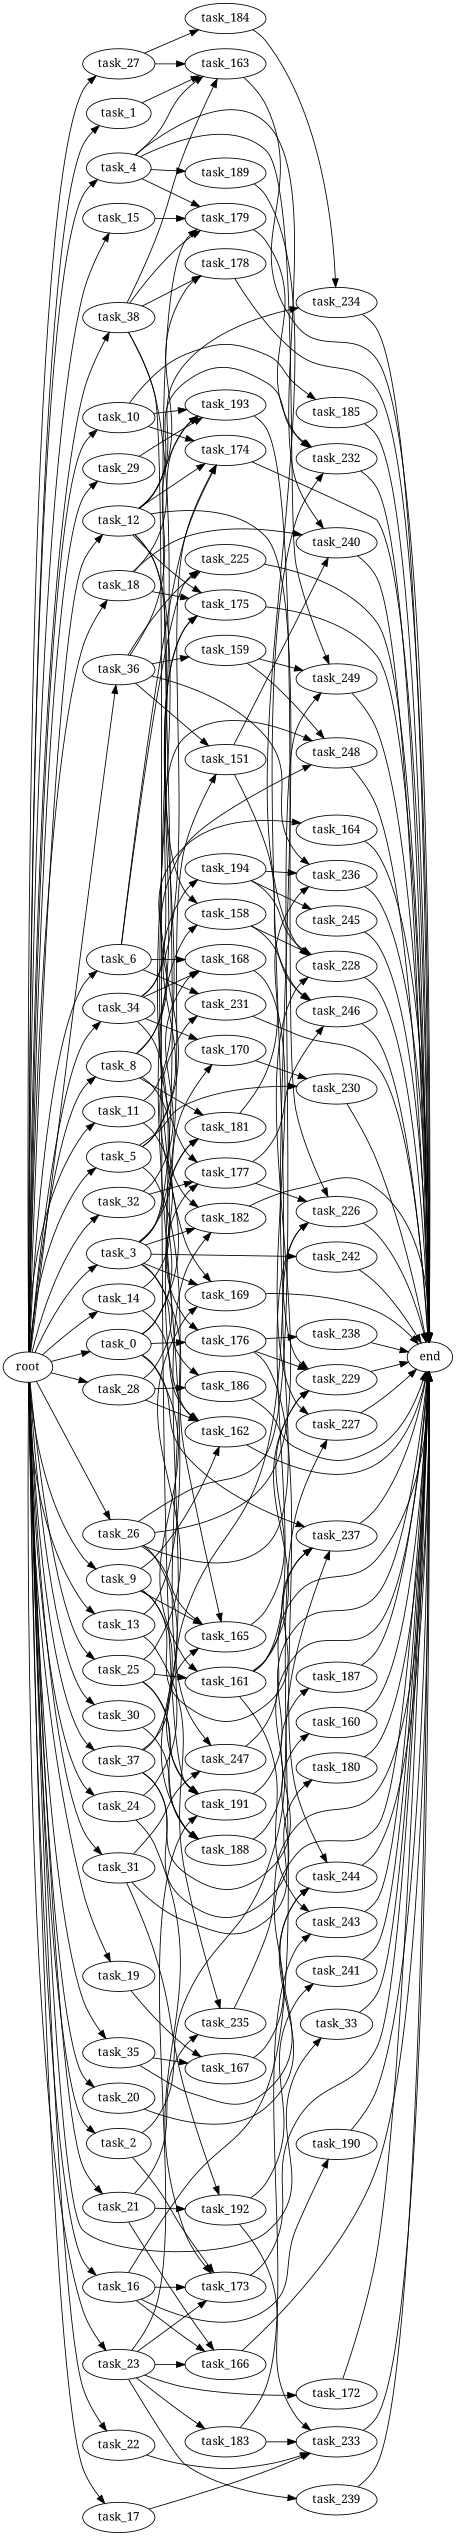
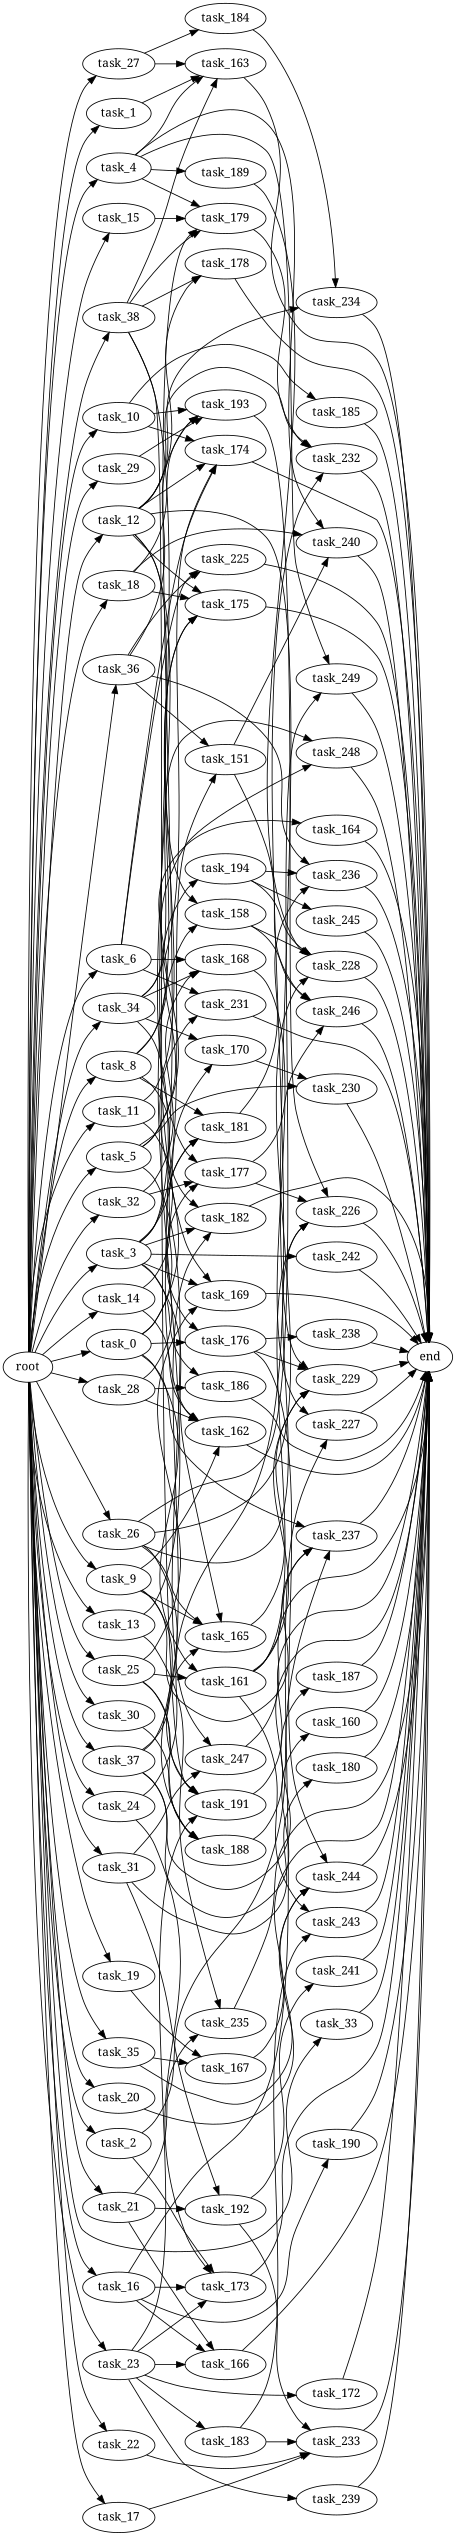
node "task_159": removed
